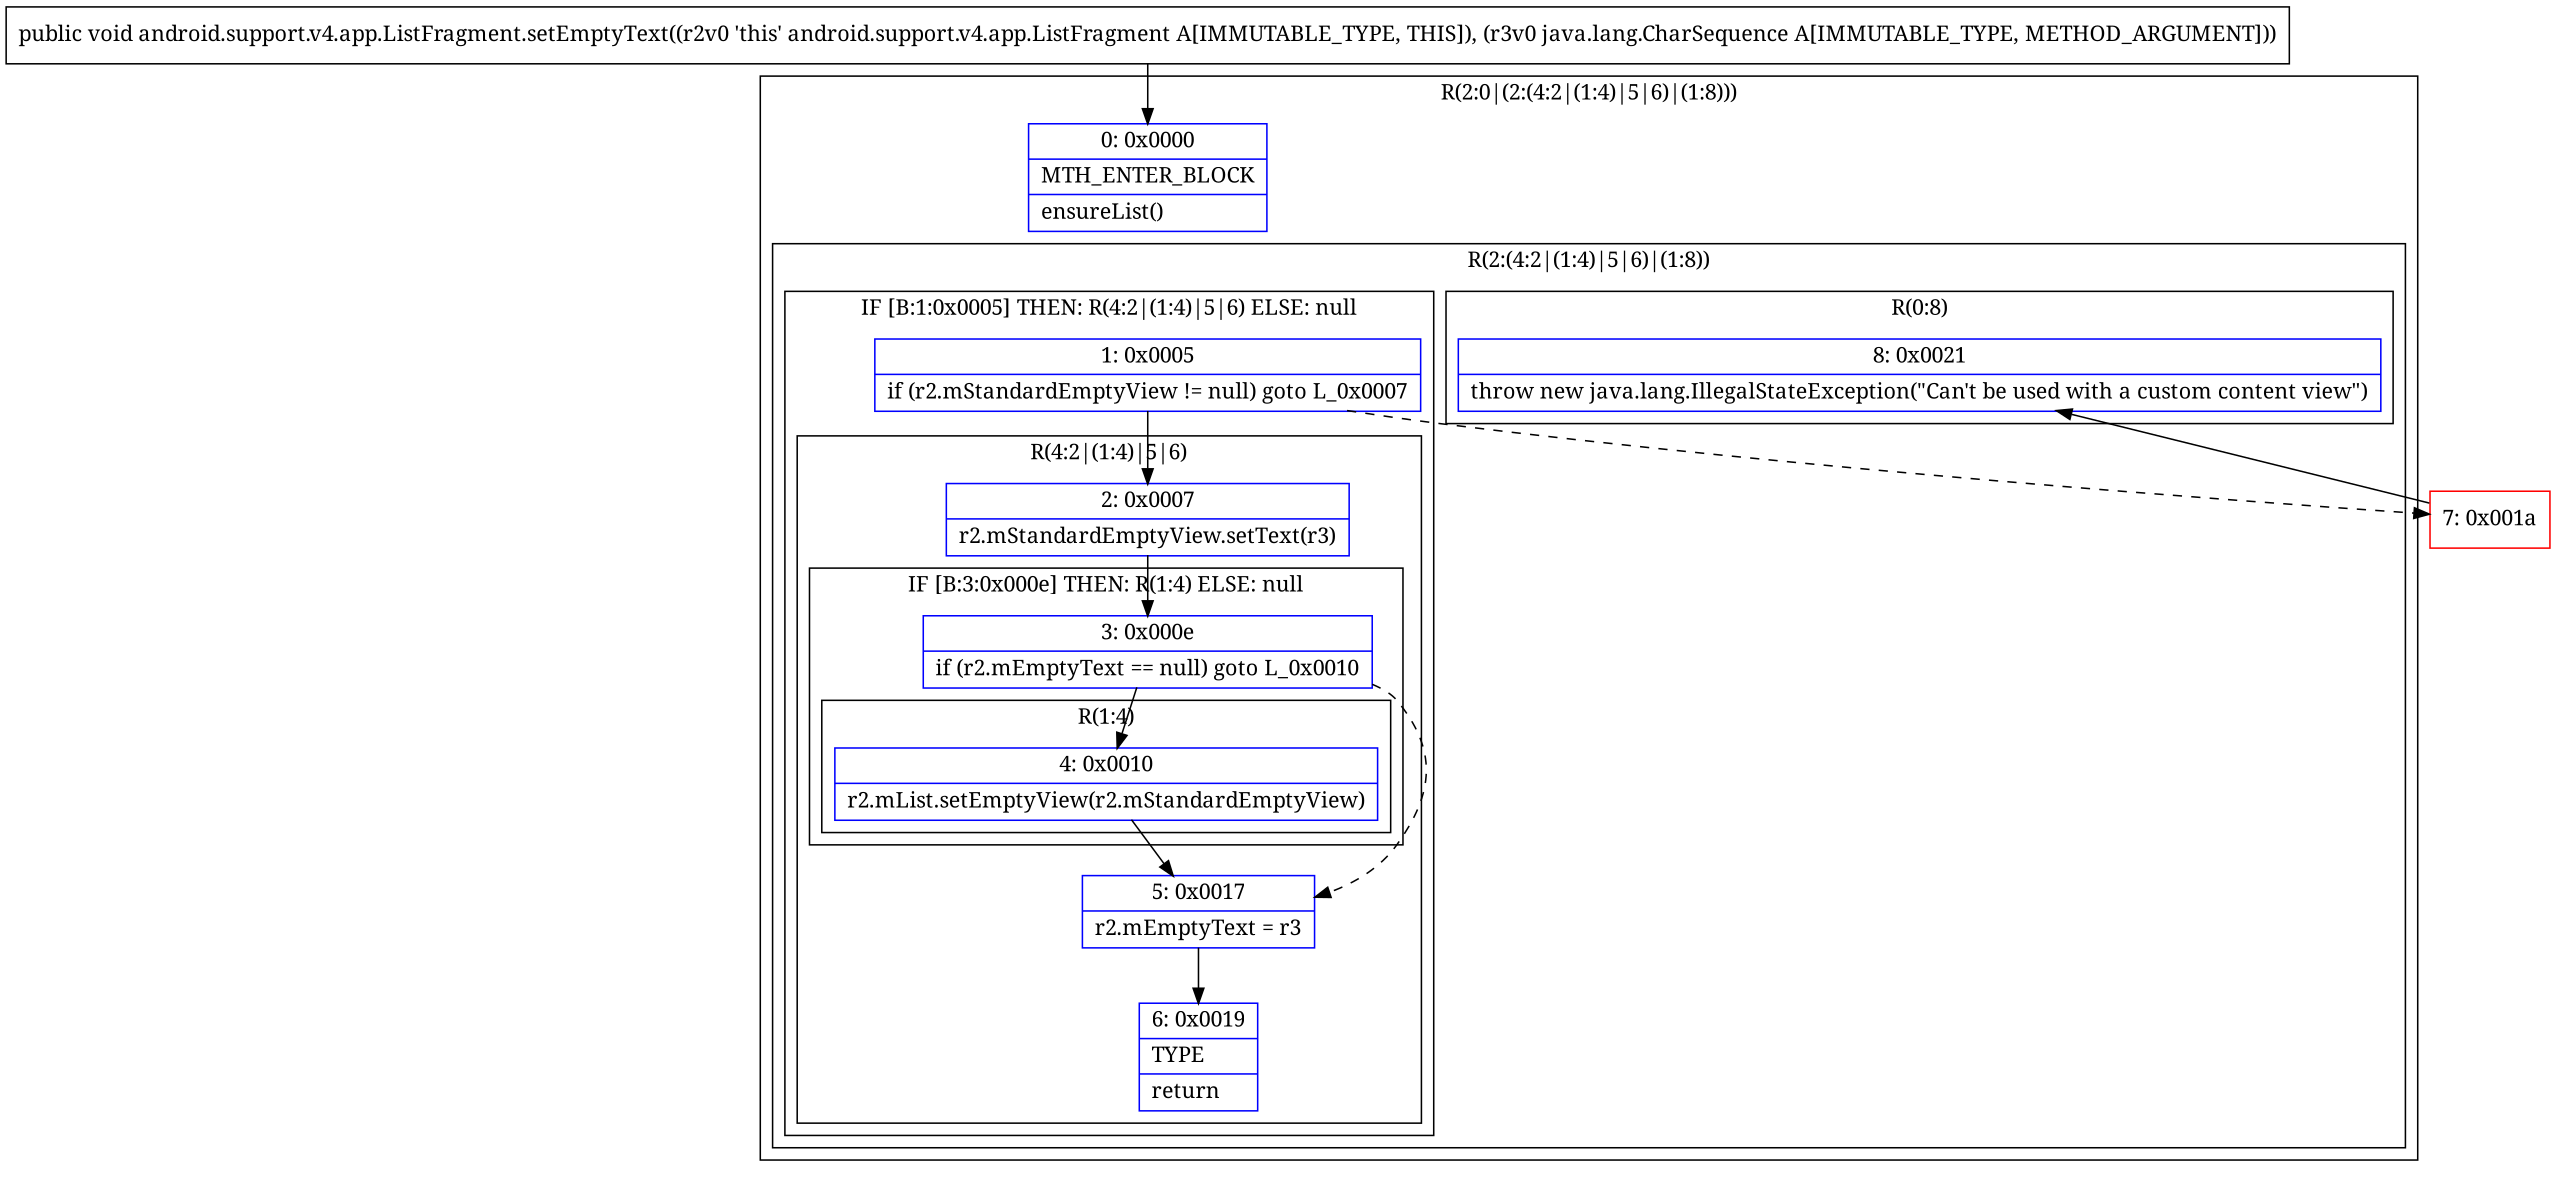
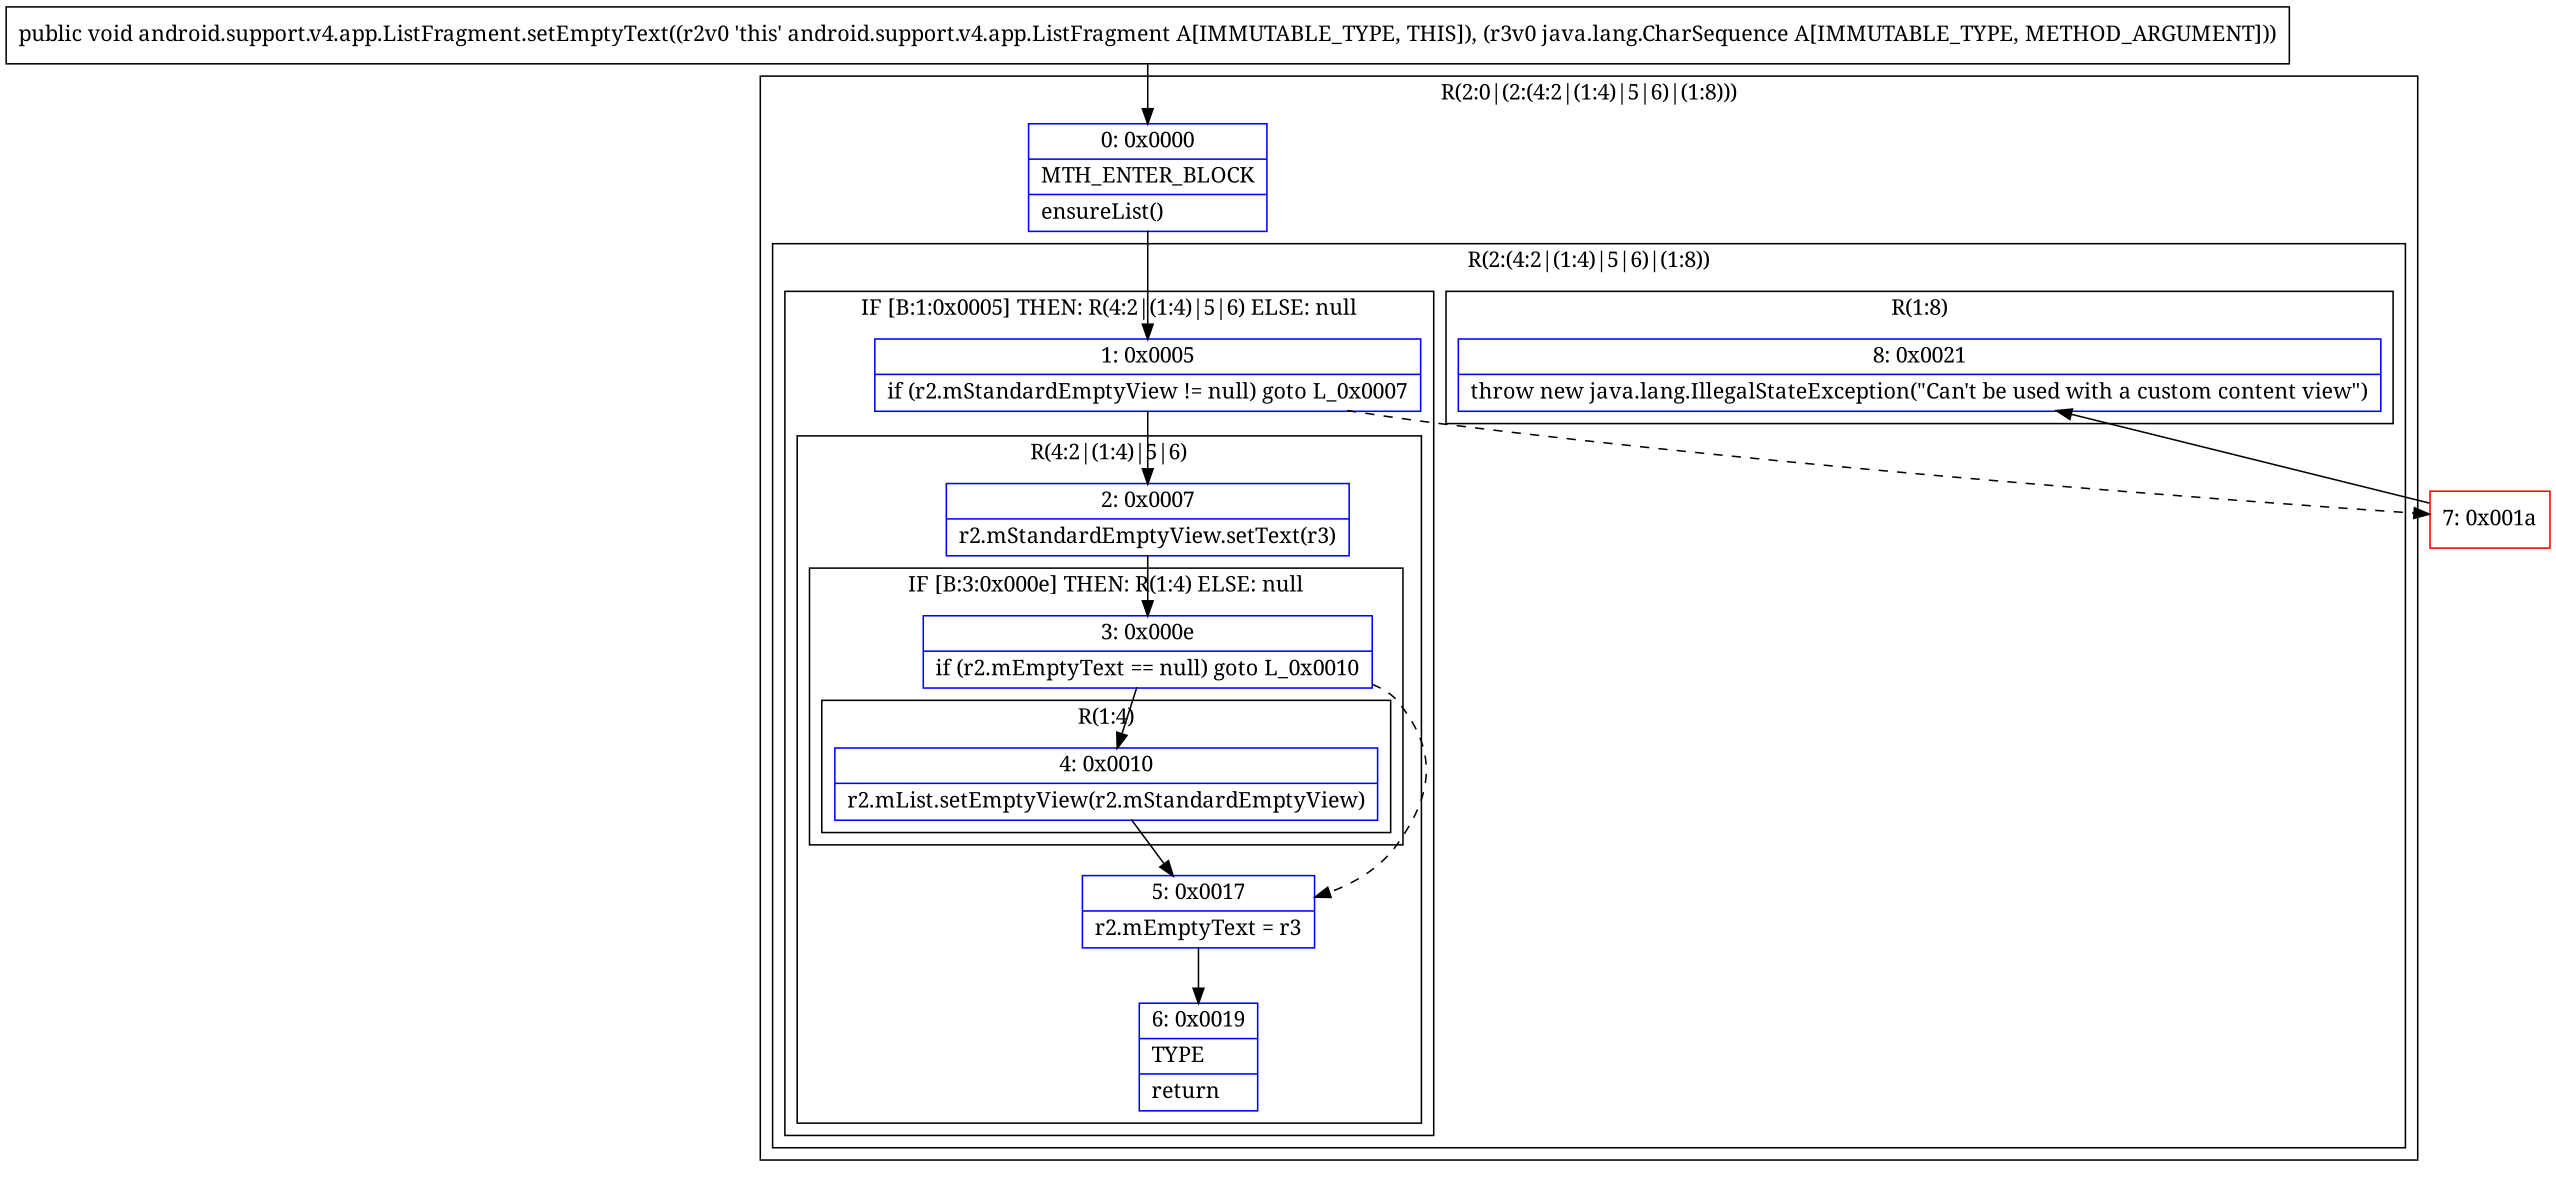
edge "0: 0x0000" -> "1: 0x0005": added
cluster "R(0:8)": label "R(0:8)" -> "R(1:8)"
